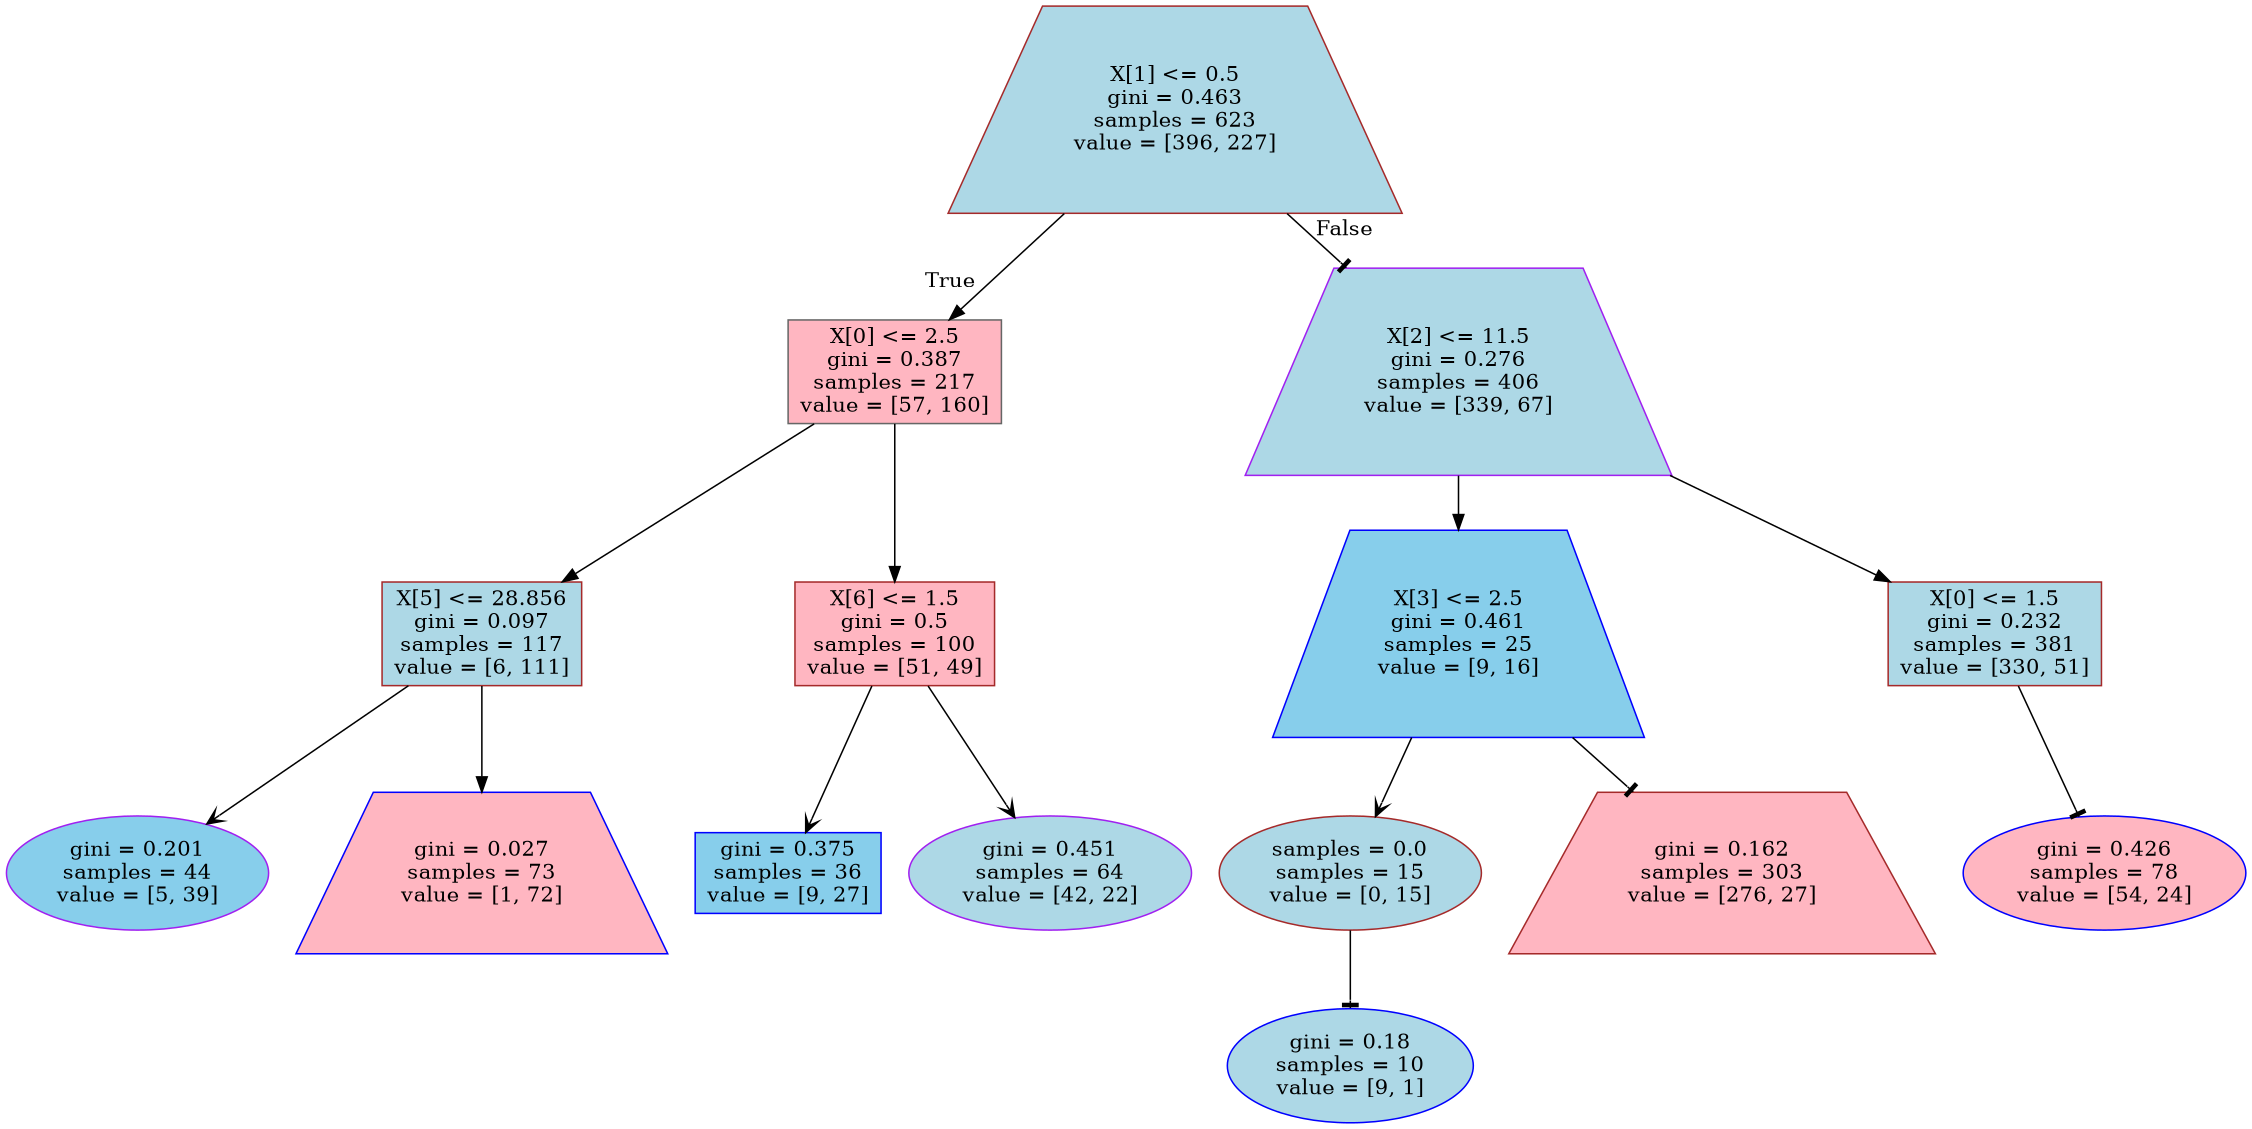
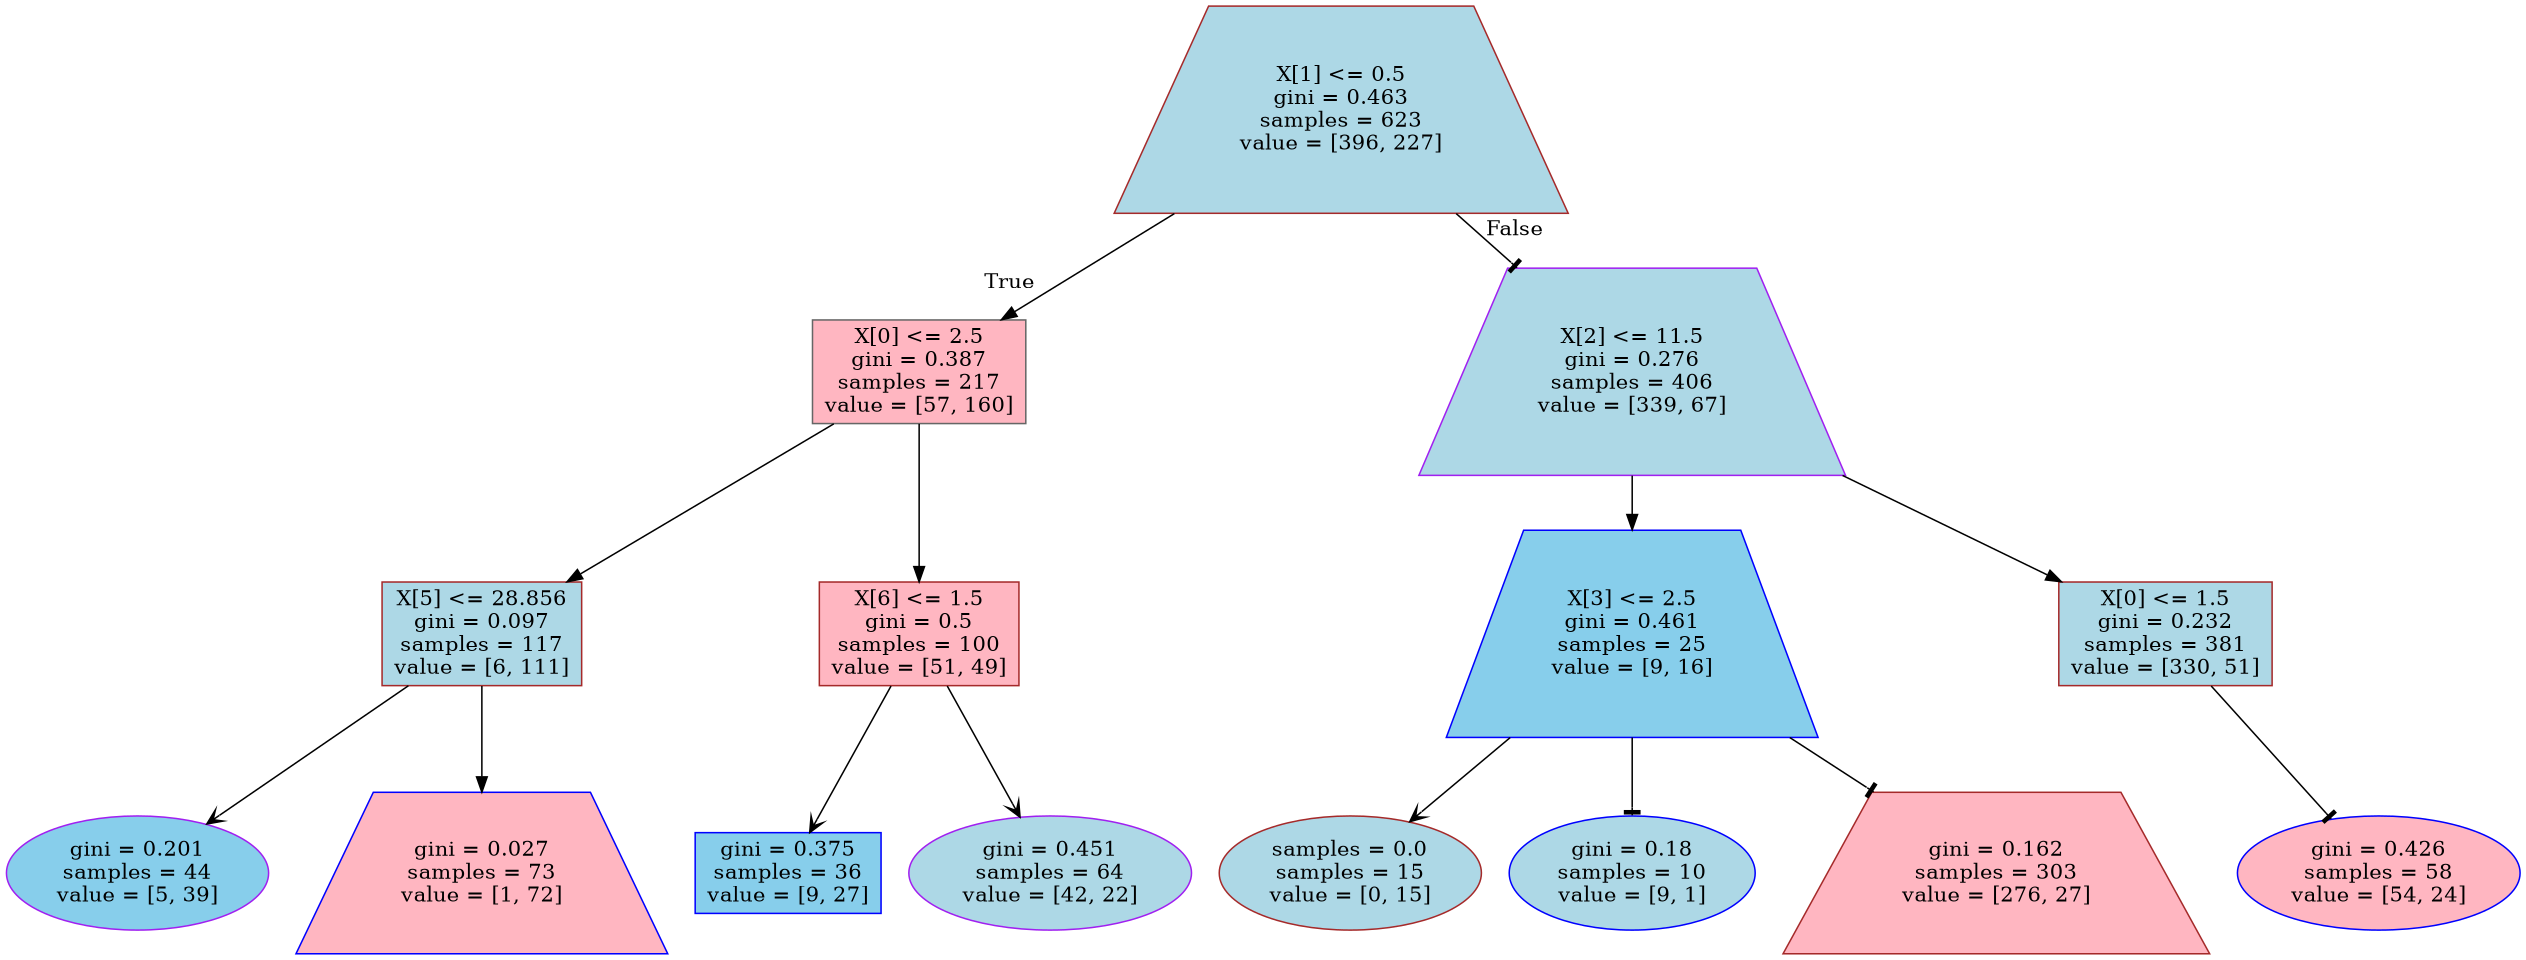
node "gini = 0.426 samples = 78 value = [54, 24]": label "gini = 0.426 samples = 78 value = [54, 24]" -> "gini = 0.426 samples = 58 value = [54, 24]"
edge "samples = 0.0 samples = 15 value = [0, 15]" -> "gini = 0.18 samples = 10 value = [9, 1]": now "X[3] <= 2.5 gini = 0.461 samples = 25 value = [9, 16]" -> "gini = 0.18 samples = 10 value = [9, 1]"
